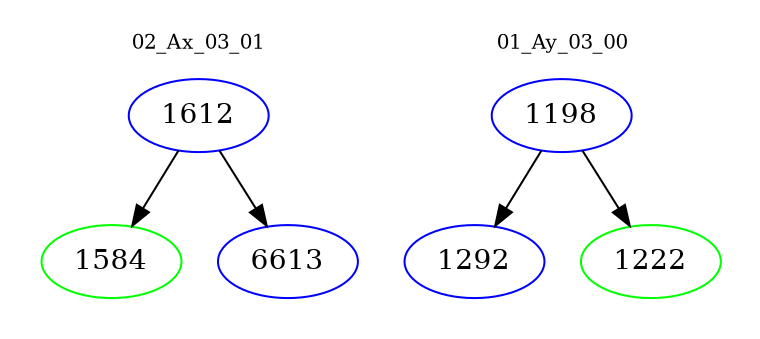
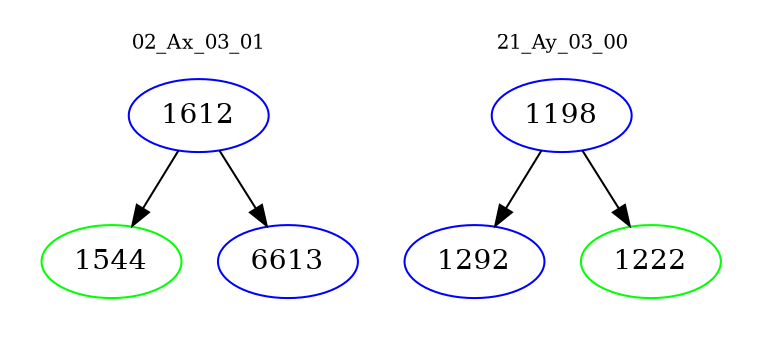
cluster "01_Ay_03_00": label "01_Ay_03_00" -> "21_Ay_03_00"
node "1584": label "1584" -> "1544"
